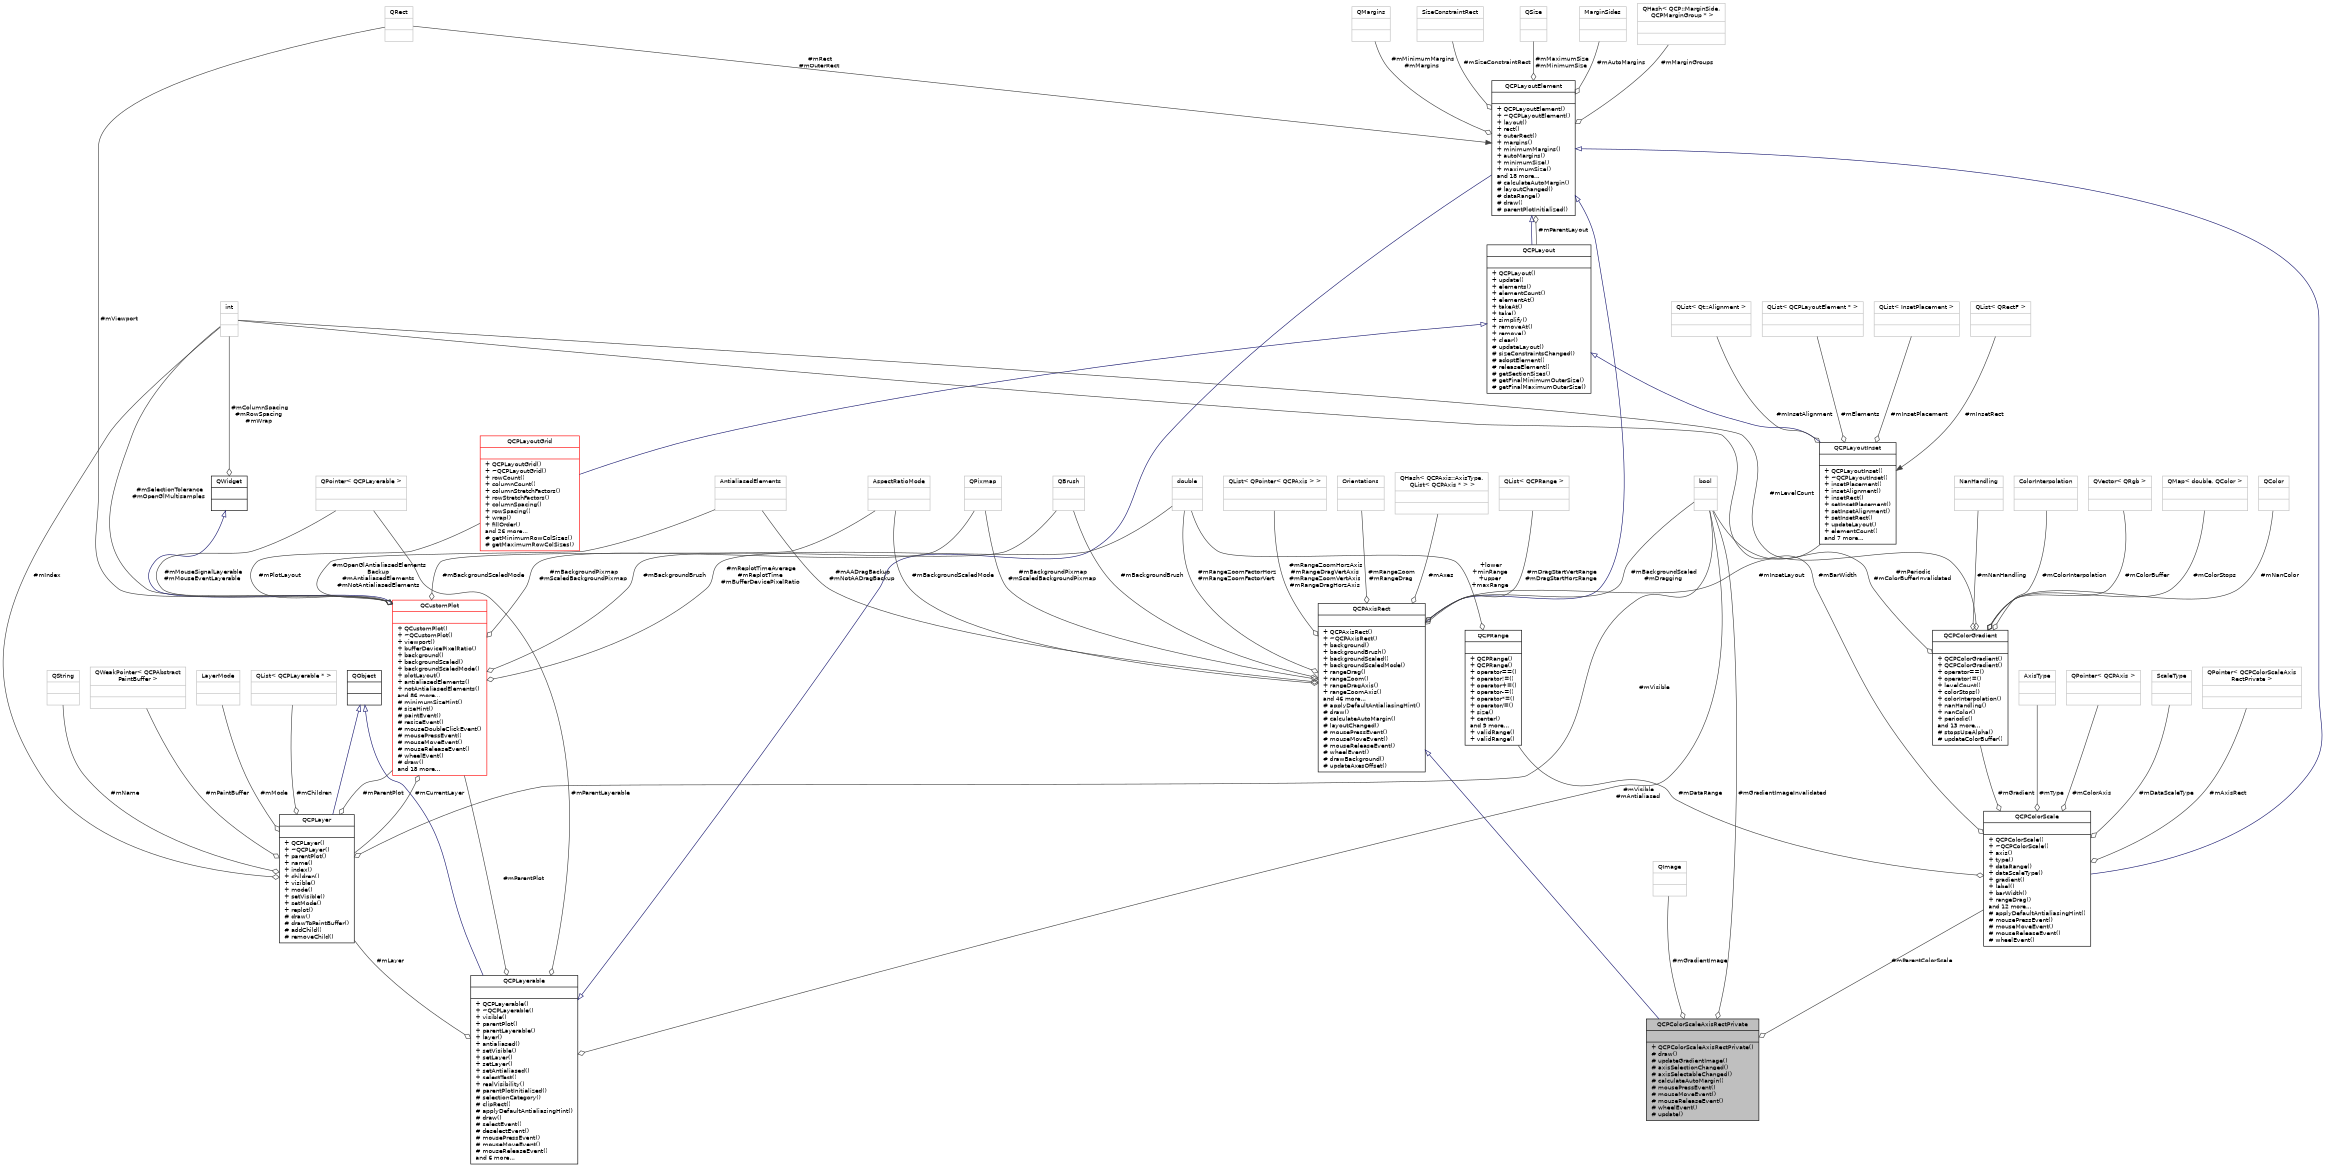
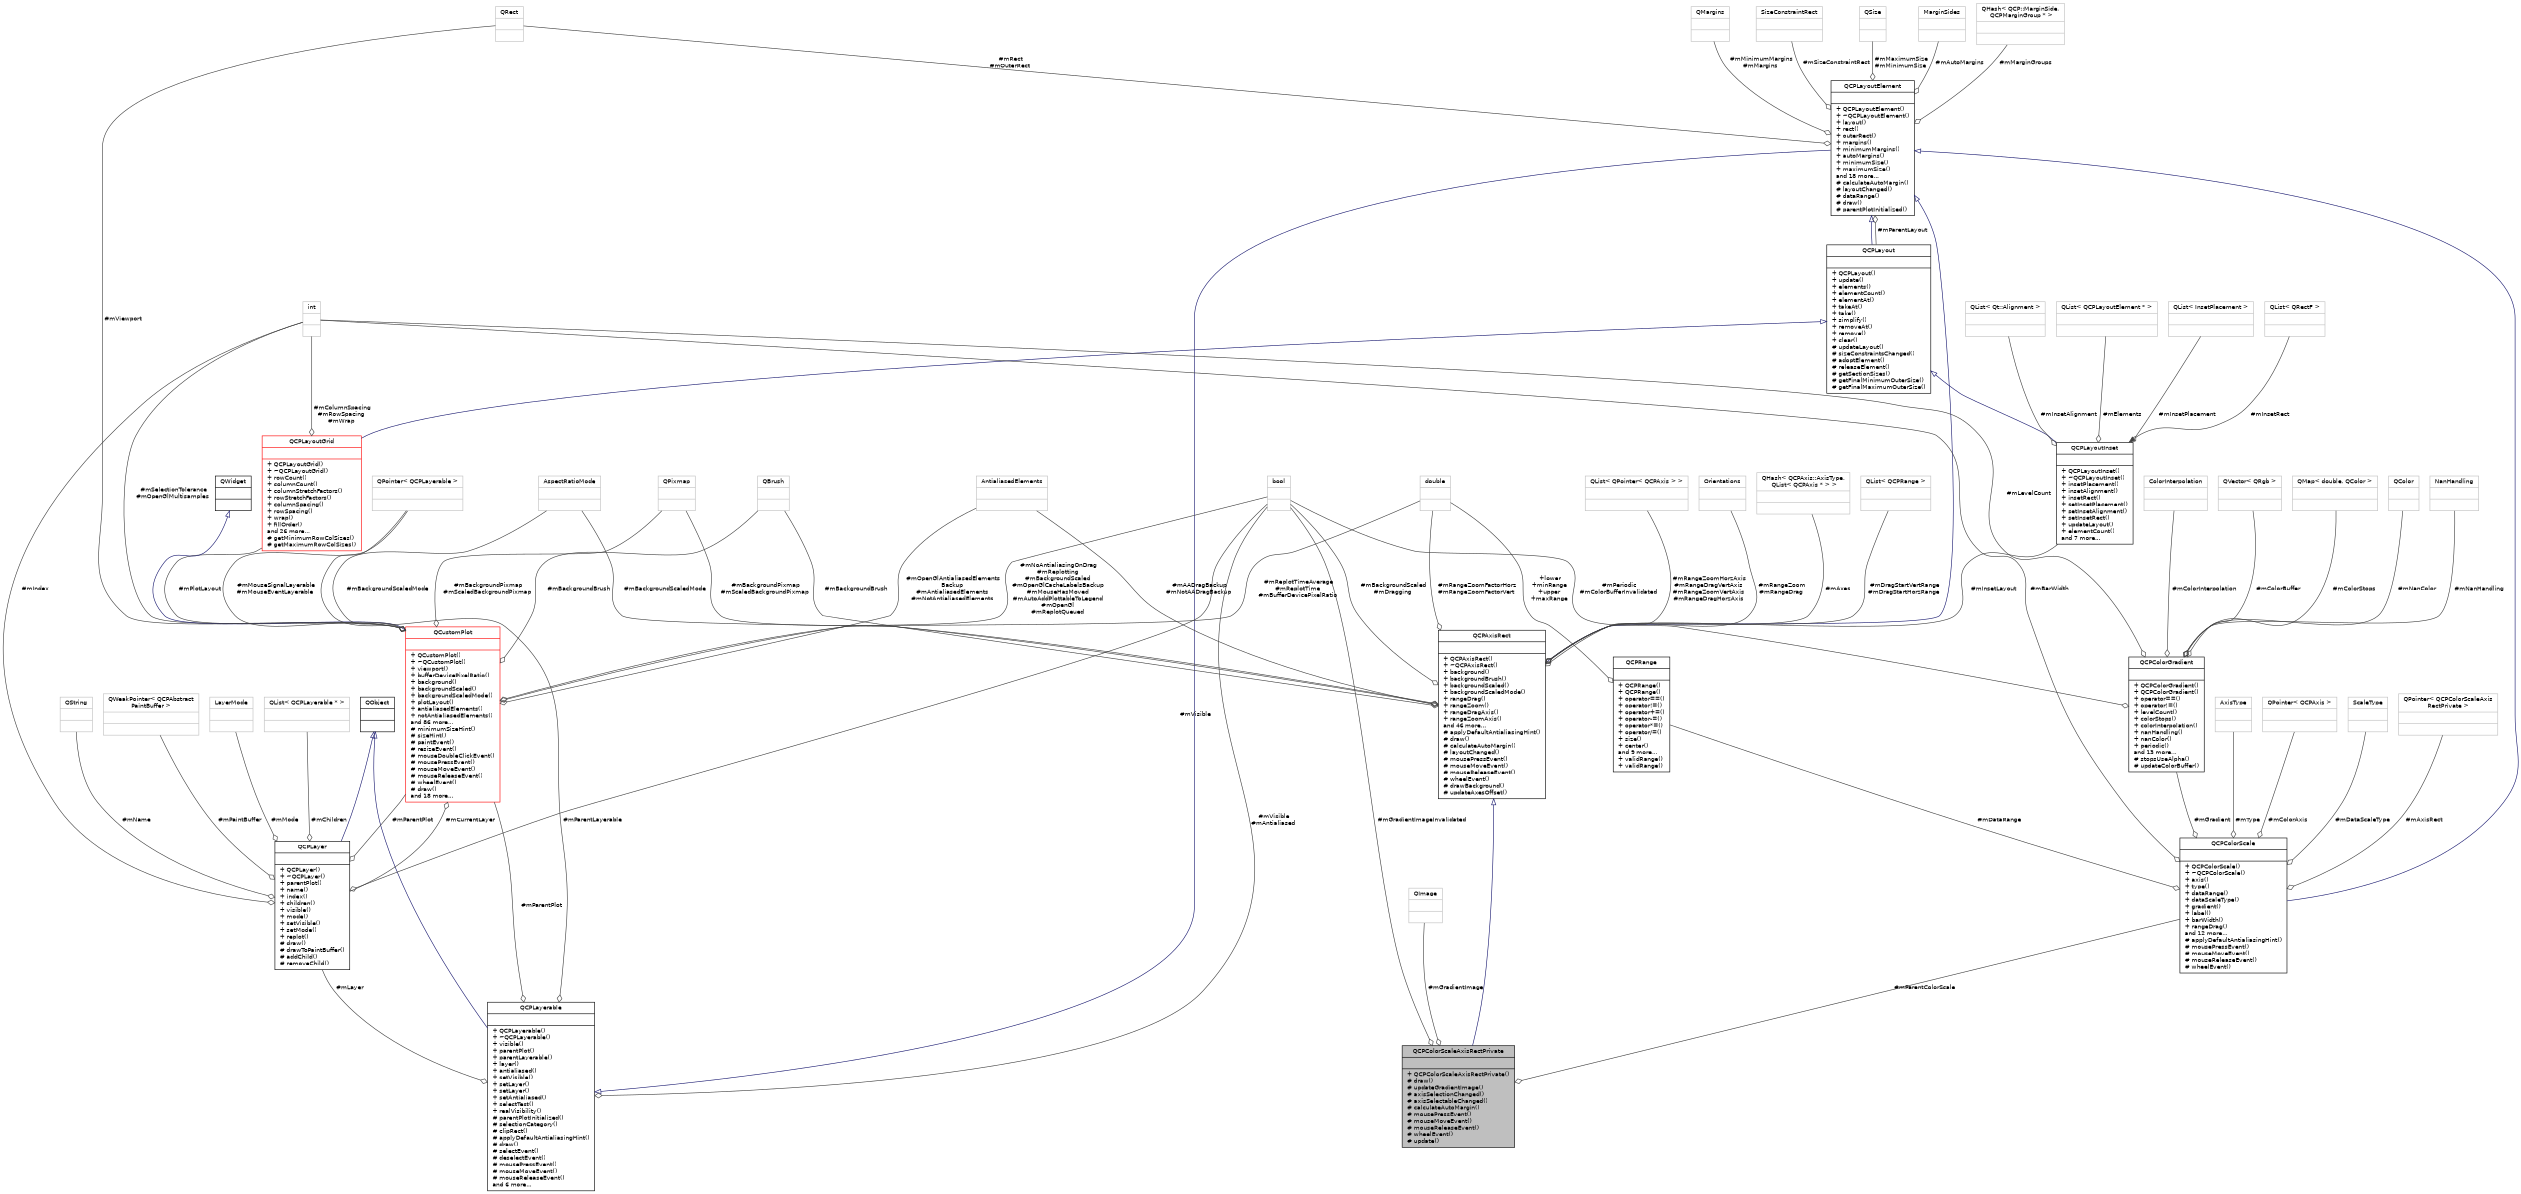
edge "QRect" -> "QCPLayoutElement": arrowhead normal -> odiamond
edge "int" -> "QWidget": now "int" -> "QCPLayoutGrid"
edge "bool" -> "QCustomPlot": added, label "#mNoAntialiasingOnDrag #mReplotting #mBackgroundScaled #mOpenGlCacheLabelsBackup #mMouseHasMoved #mAutoAddPlottableToLegend #mOpenGl #mReplotQueued"
